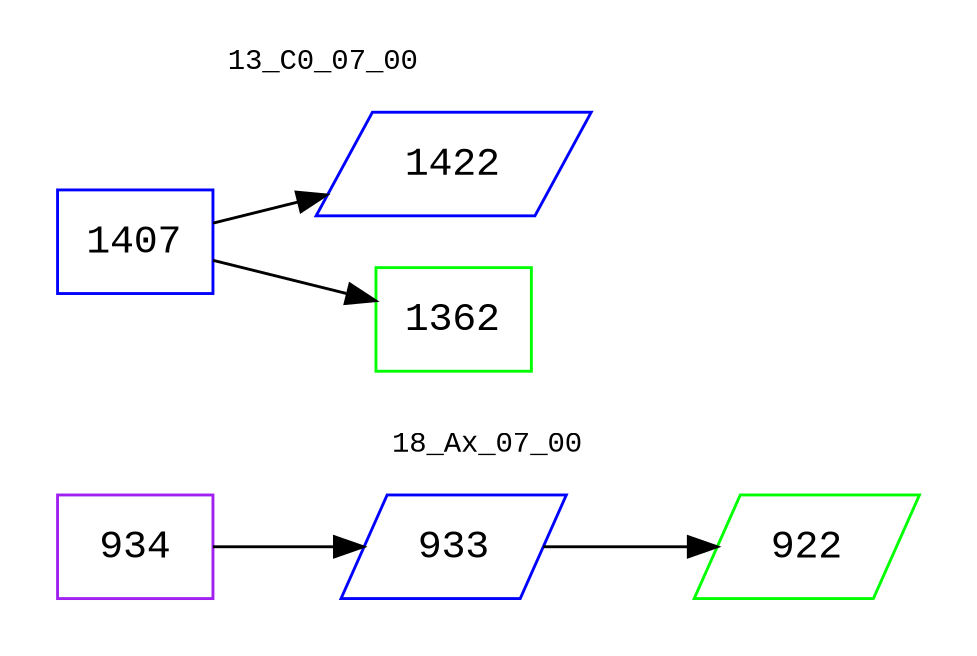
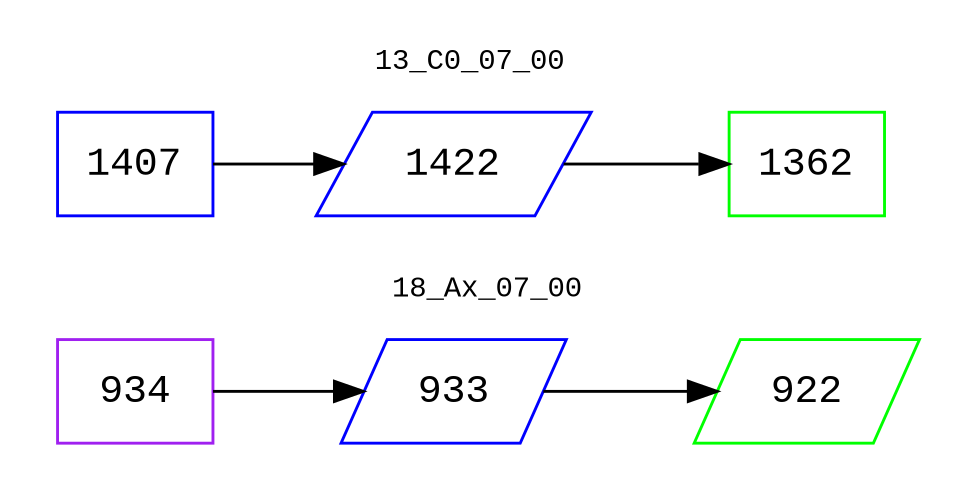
edge "1407" -> "1362": now "1422" -> "1362"
